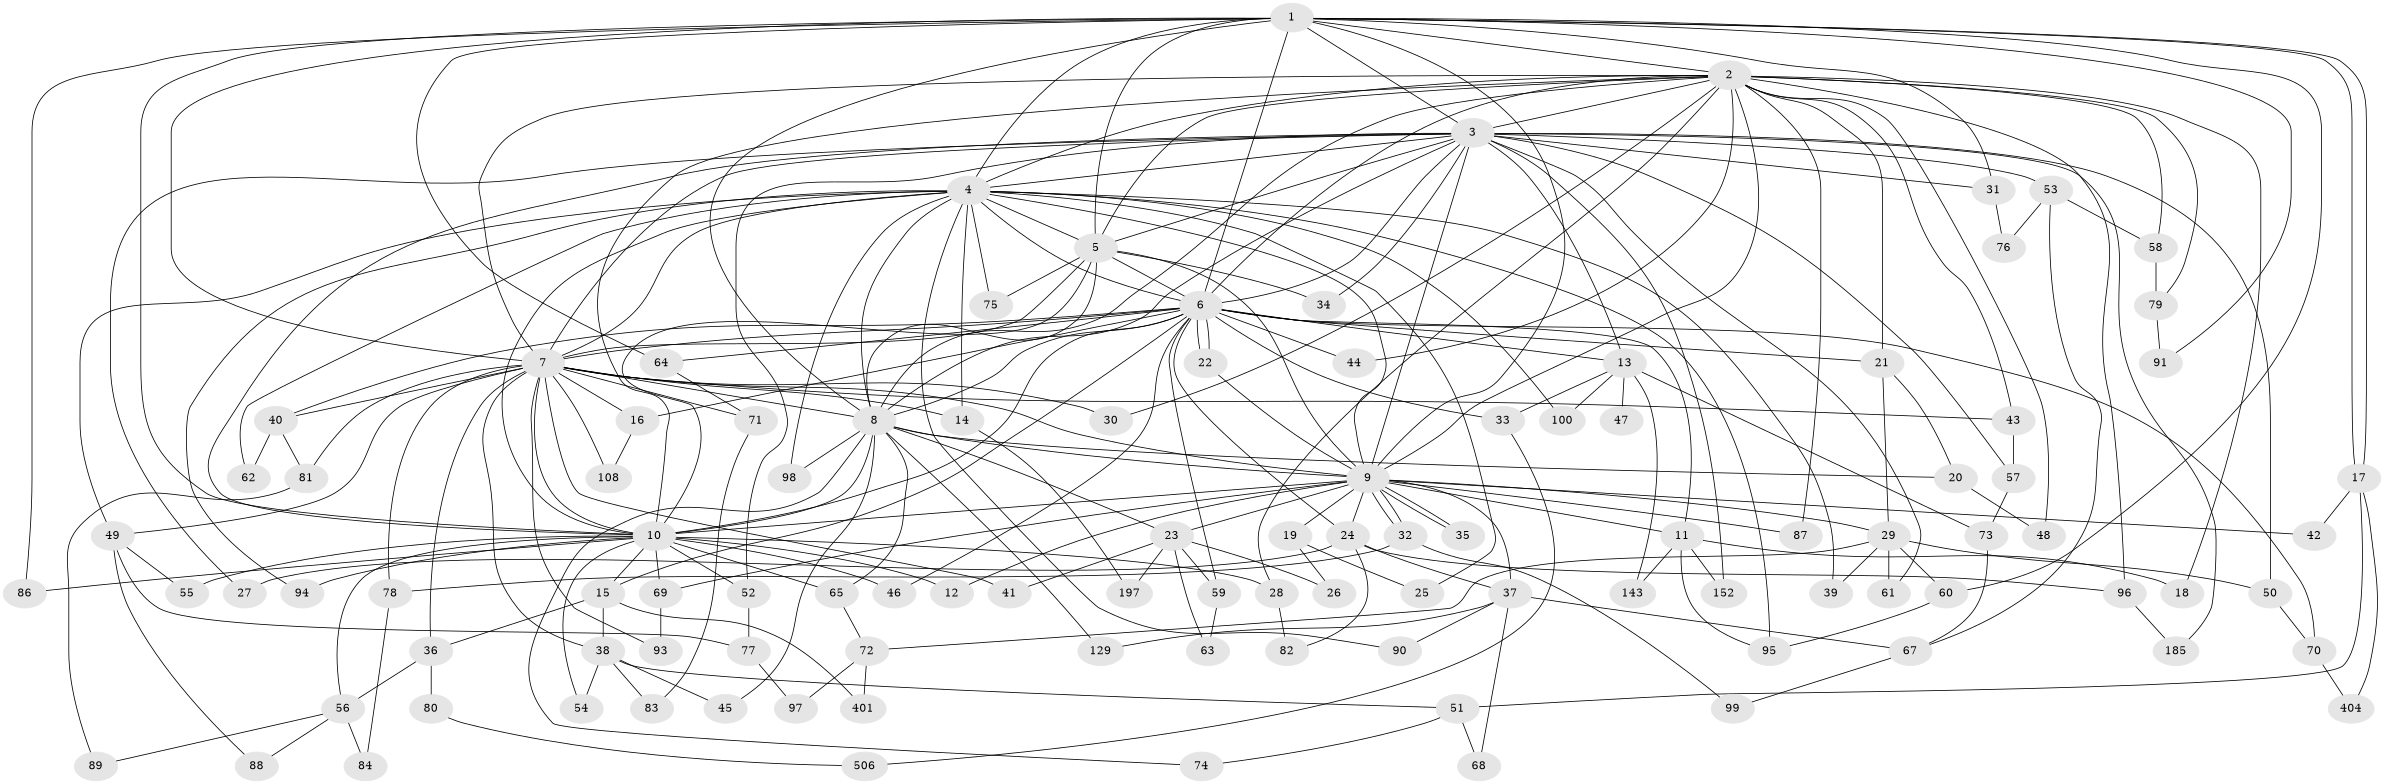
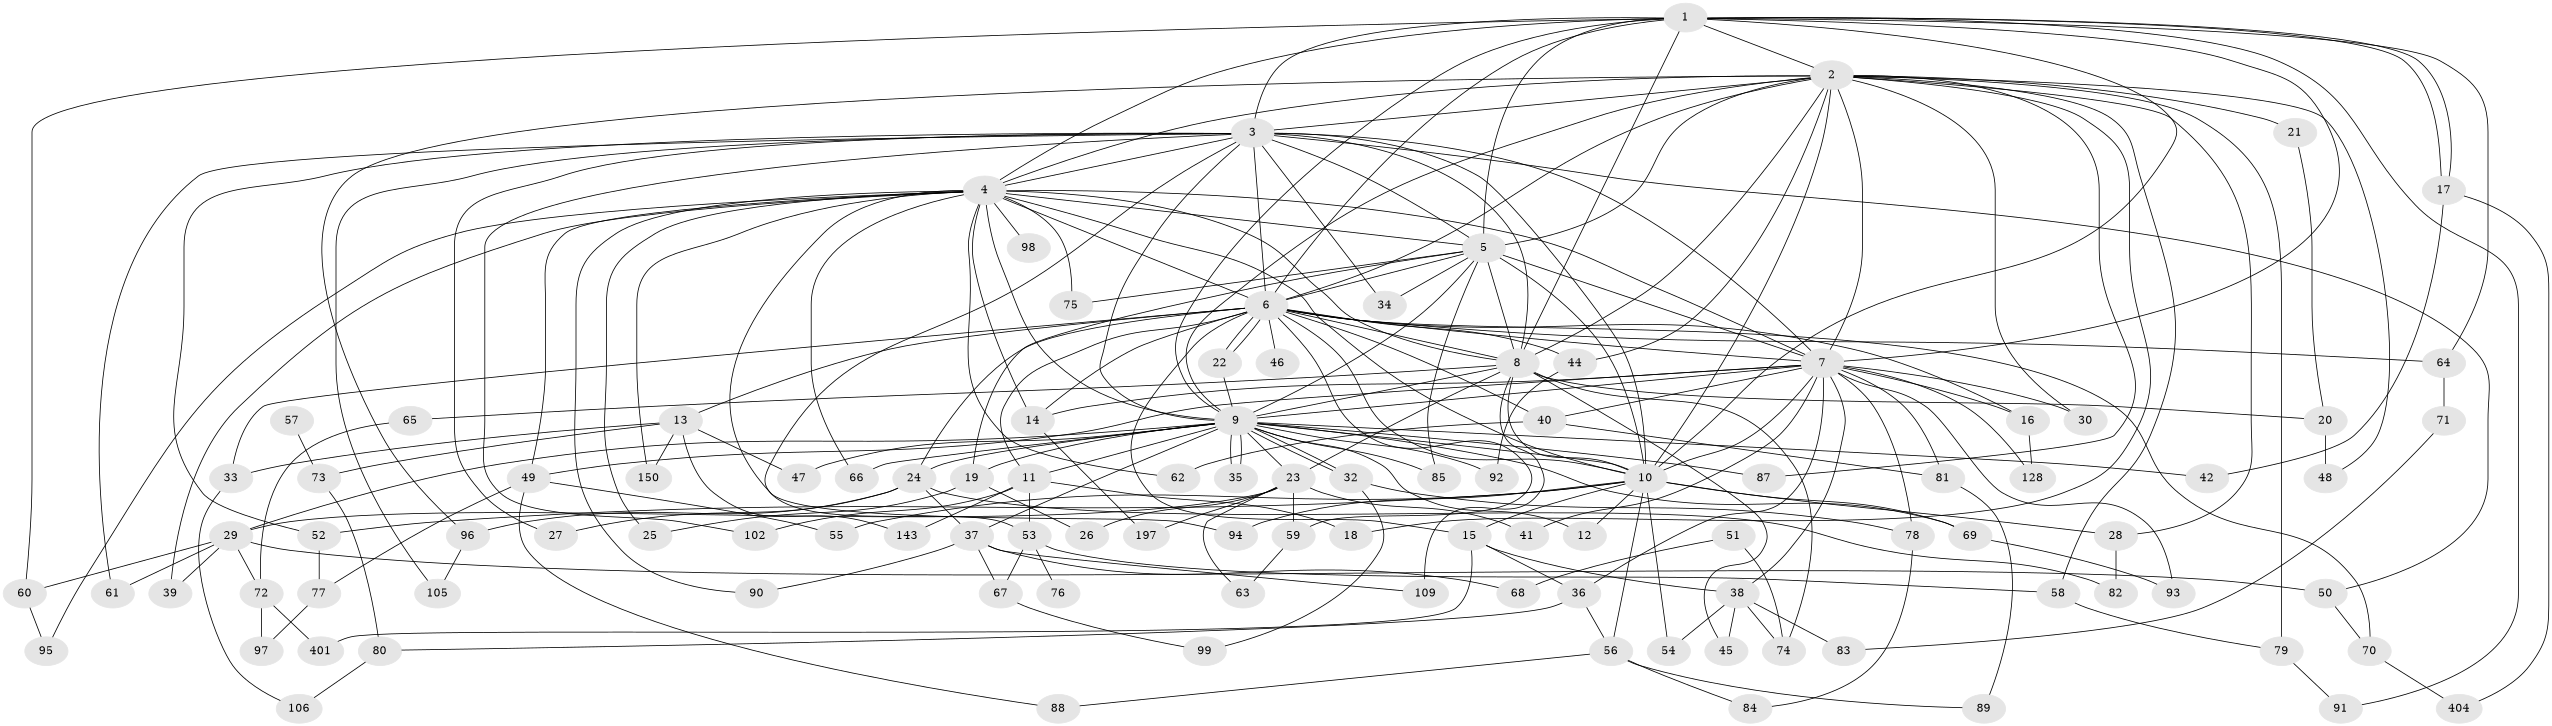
node "31": removed
edge "3" -- "13": removed
edge "3" -- "57": removed
edge "5" -- "19": added
edge "6" -- "21": now "6" -- "14"
edge "7" -- "71": removed
edge "7" -- "8": removed
node "100": label "100" -> "150"
node "43": removed
edge "9" -- "47": added
edge "8" -- "98": removed
edge "21" -- "29": now "23" -- "29"
node "108": label "108" -> "128"
node "66": added
node "85": added
node "92": added
edge "10" -- "46": removed
edge "10" -- "65": removed
node "86": removed
node "152": label "152" -> "102"
edge "73" -- "67": now "73" -- "80"
edge "11" -- "95": now "11" -- "53"
node "129": label "129" -> "109"
node "185": label "185" -> "105"
edge "17" -- "51": removed
edge "38" -- "51": now "38" -- "74"
node "506": label "506" -> "106"
